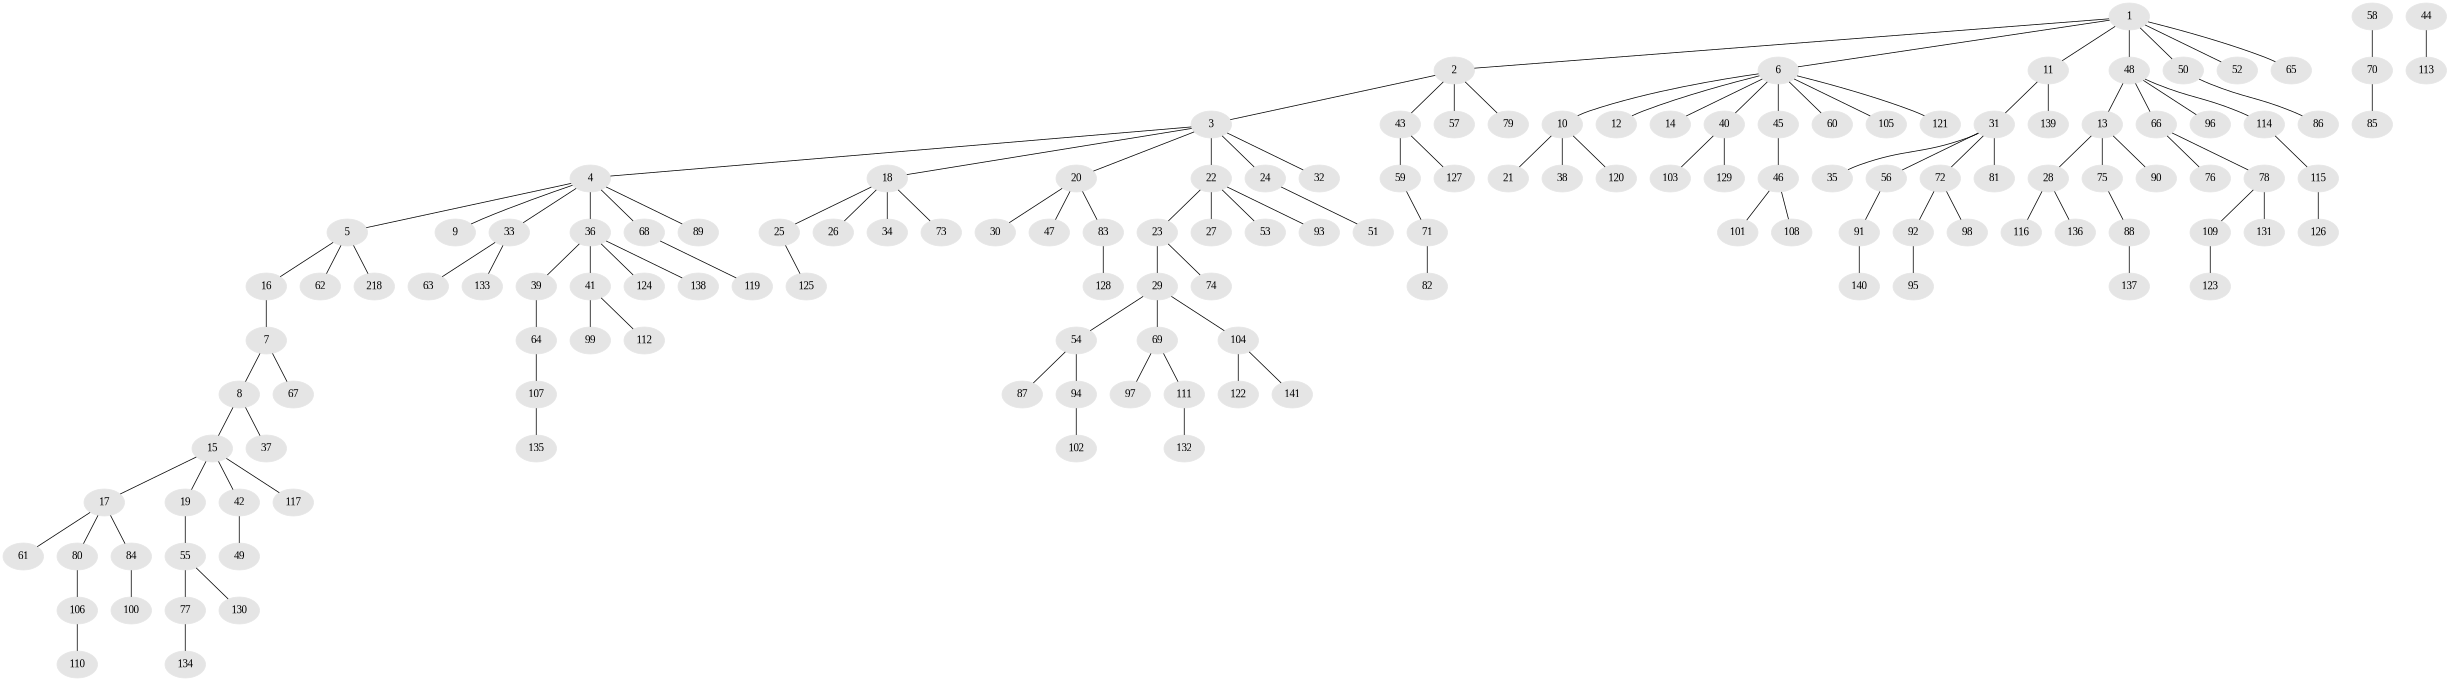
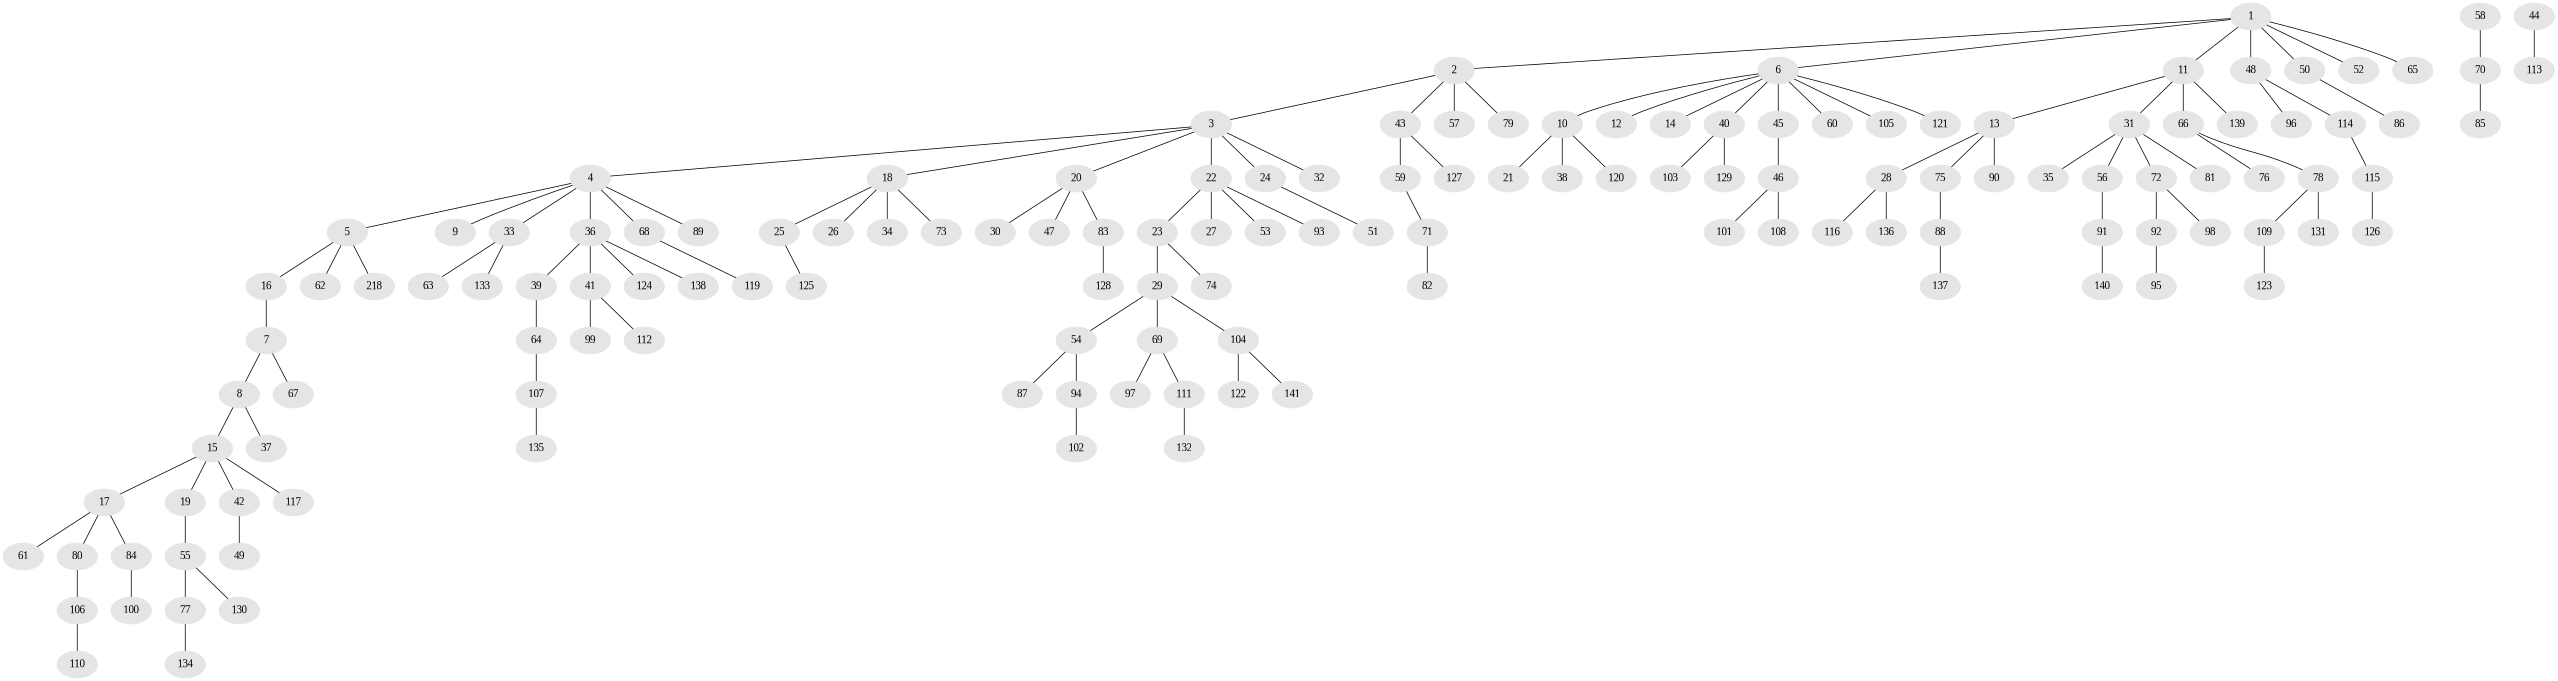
edge "48" -- "13": now "11" -- "13"
edge "48" -- "66": now "11" -- "66"
